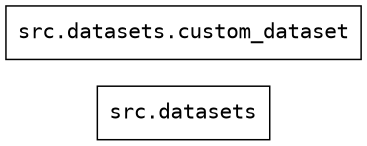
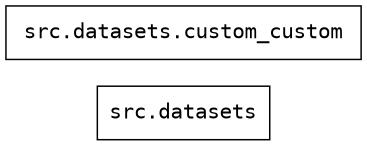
node "src.datasets.custom_dataset": label "src.datasets.custom_dataset" -> "src.datasets.custom_custom"
